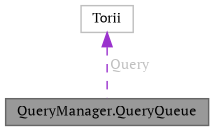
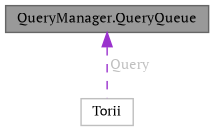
edge "QueryManager.QueryQueue" -> "Torii": reversed
